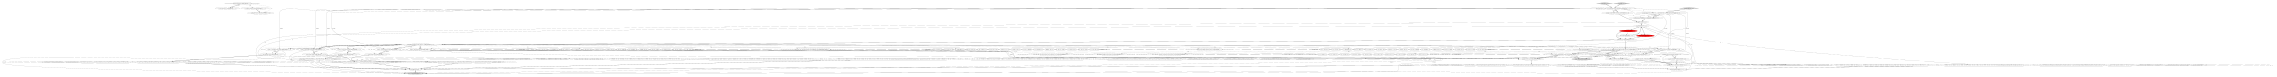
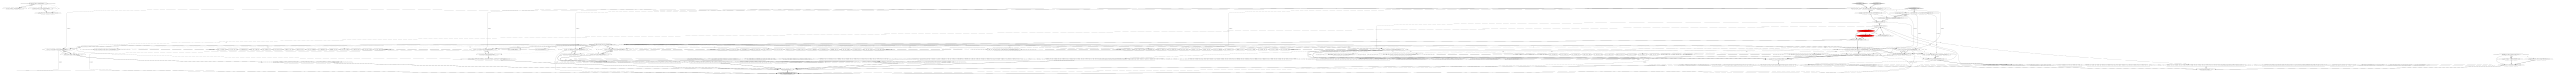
node "_input.LA(1)@@@54@@@['1', '1', '0']": added
node "return _localctx@@@135@@@['0', '0', '1']": removed
